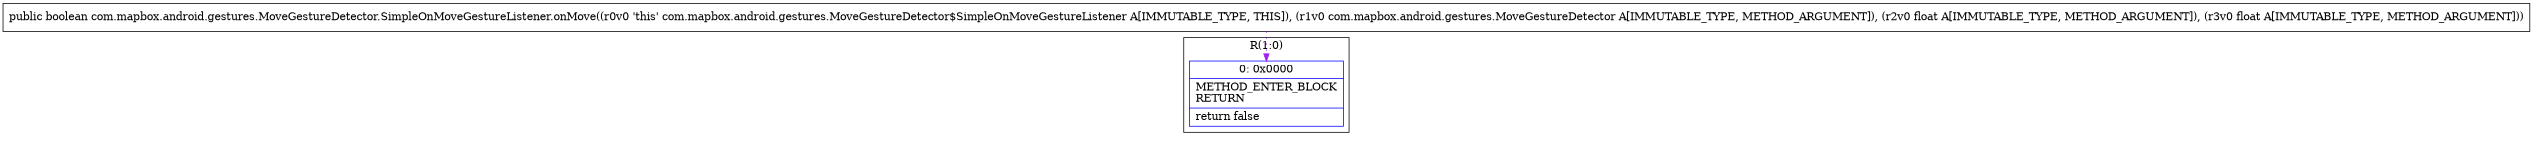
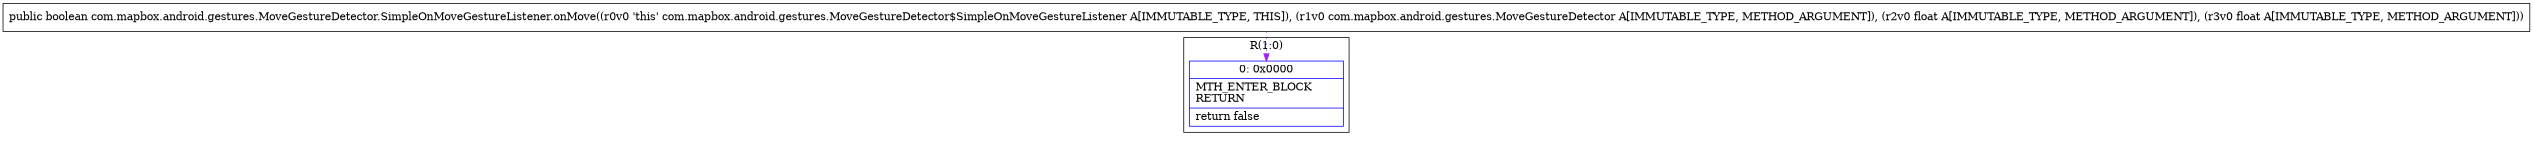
node "0: 0x0000": text "METHOD_ENTER_BLOCK" -> "MTH_ENTER_BLOCK"
